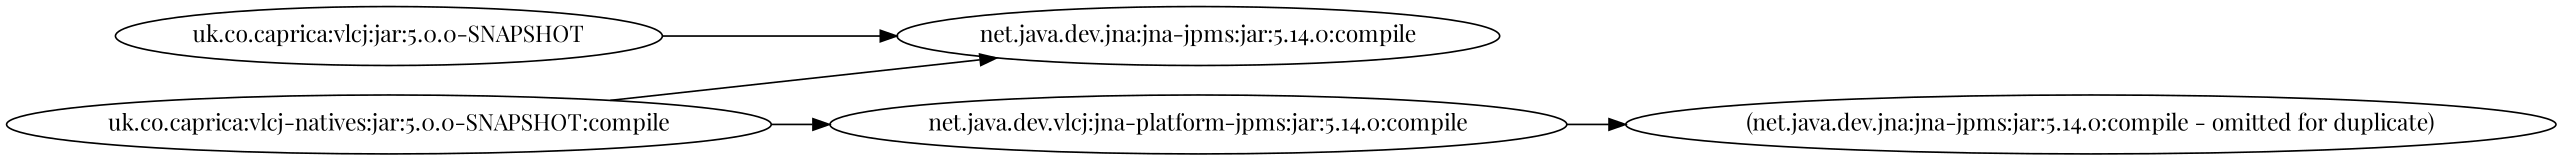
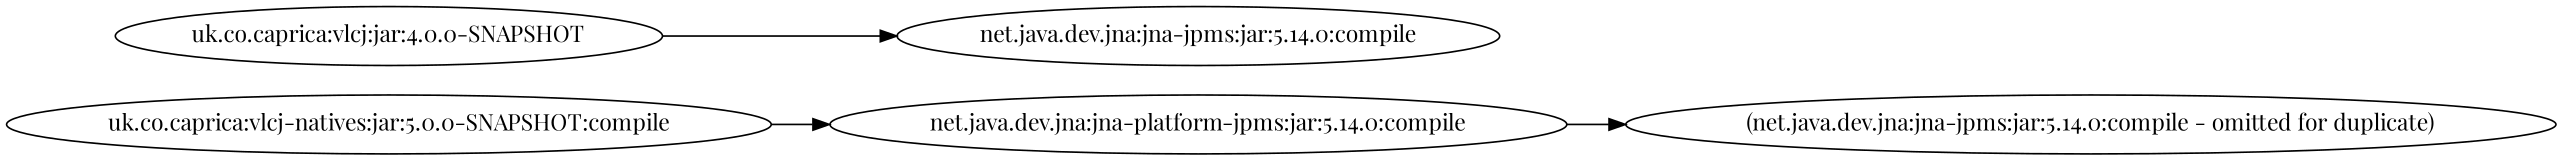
node "uk.co.caprica:vlcj:jar:5.0.0-SNAPSHOT": label "uk.co.caprica:vlcj:jar:5.0.0-SNAPSHOT" -> "uk.co.caprica:vlcj:jar:4.0.0-SNAPSHOT"
edge "uk.co.caprica:vlcj-natives:jar:5.0.0-SNAPSHOT:compile" -> "net.java.dev.jna:jna-jpms:jar:5.14.0:compile": removed
node "net.java.dev.vlcj:jna-platform-jpms:jar:5.14.0:compile": label "net.java.dev.vlcj:jna-platform-jpms:jar:5.14.0:compile" -> "net.java.dev.jna:jna-platform-jpms:jar:5.14.0:compile"
